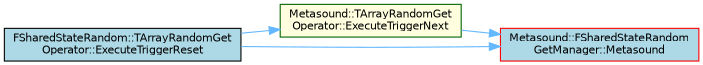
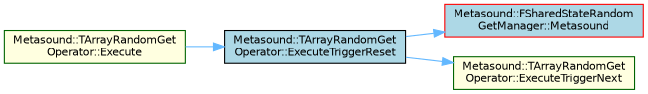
edge "Metasound::TArrayRandomGet Operator::ExecuteTriggerNext" -> "Metasound::FSharedStateRandom GetManager::Metasound": removed
node "FSharedStateRandom::TArrayRandomGet Operator::ExecuteTriggerReset": label "FSharedStateRandom::TArrayRandomGet Operator::ExecuteTriggerReset" -> "Metasound::TArrayRandomGet Operator::ExecuteTriggerReset"
node "Metasound::TArrayRandomGet Operator::Execute": added
